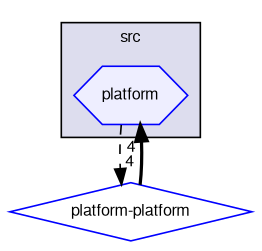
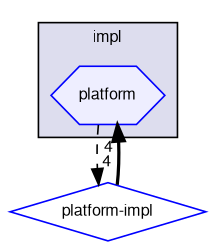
cluster "src": label "src" -> "impl"
node "platform-platform": label "platform-platform" -> "platform-impl"
